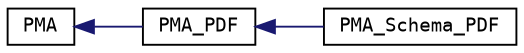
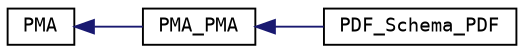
node "PMA_PDF": label "PMA_PDF" -> "PMA_PMA"
node "PMA_Schema_PDF": label "PMA_Schema_PDF" -> "PDF_Schema_PDF"
